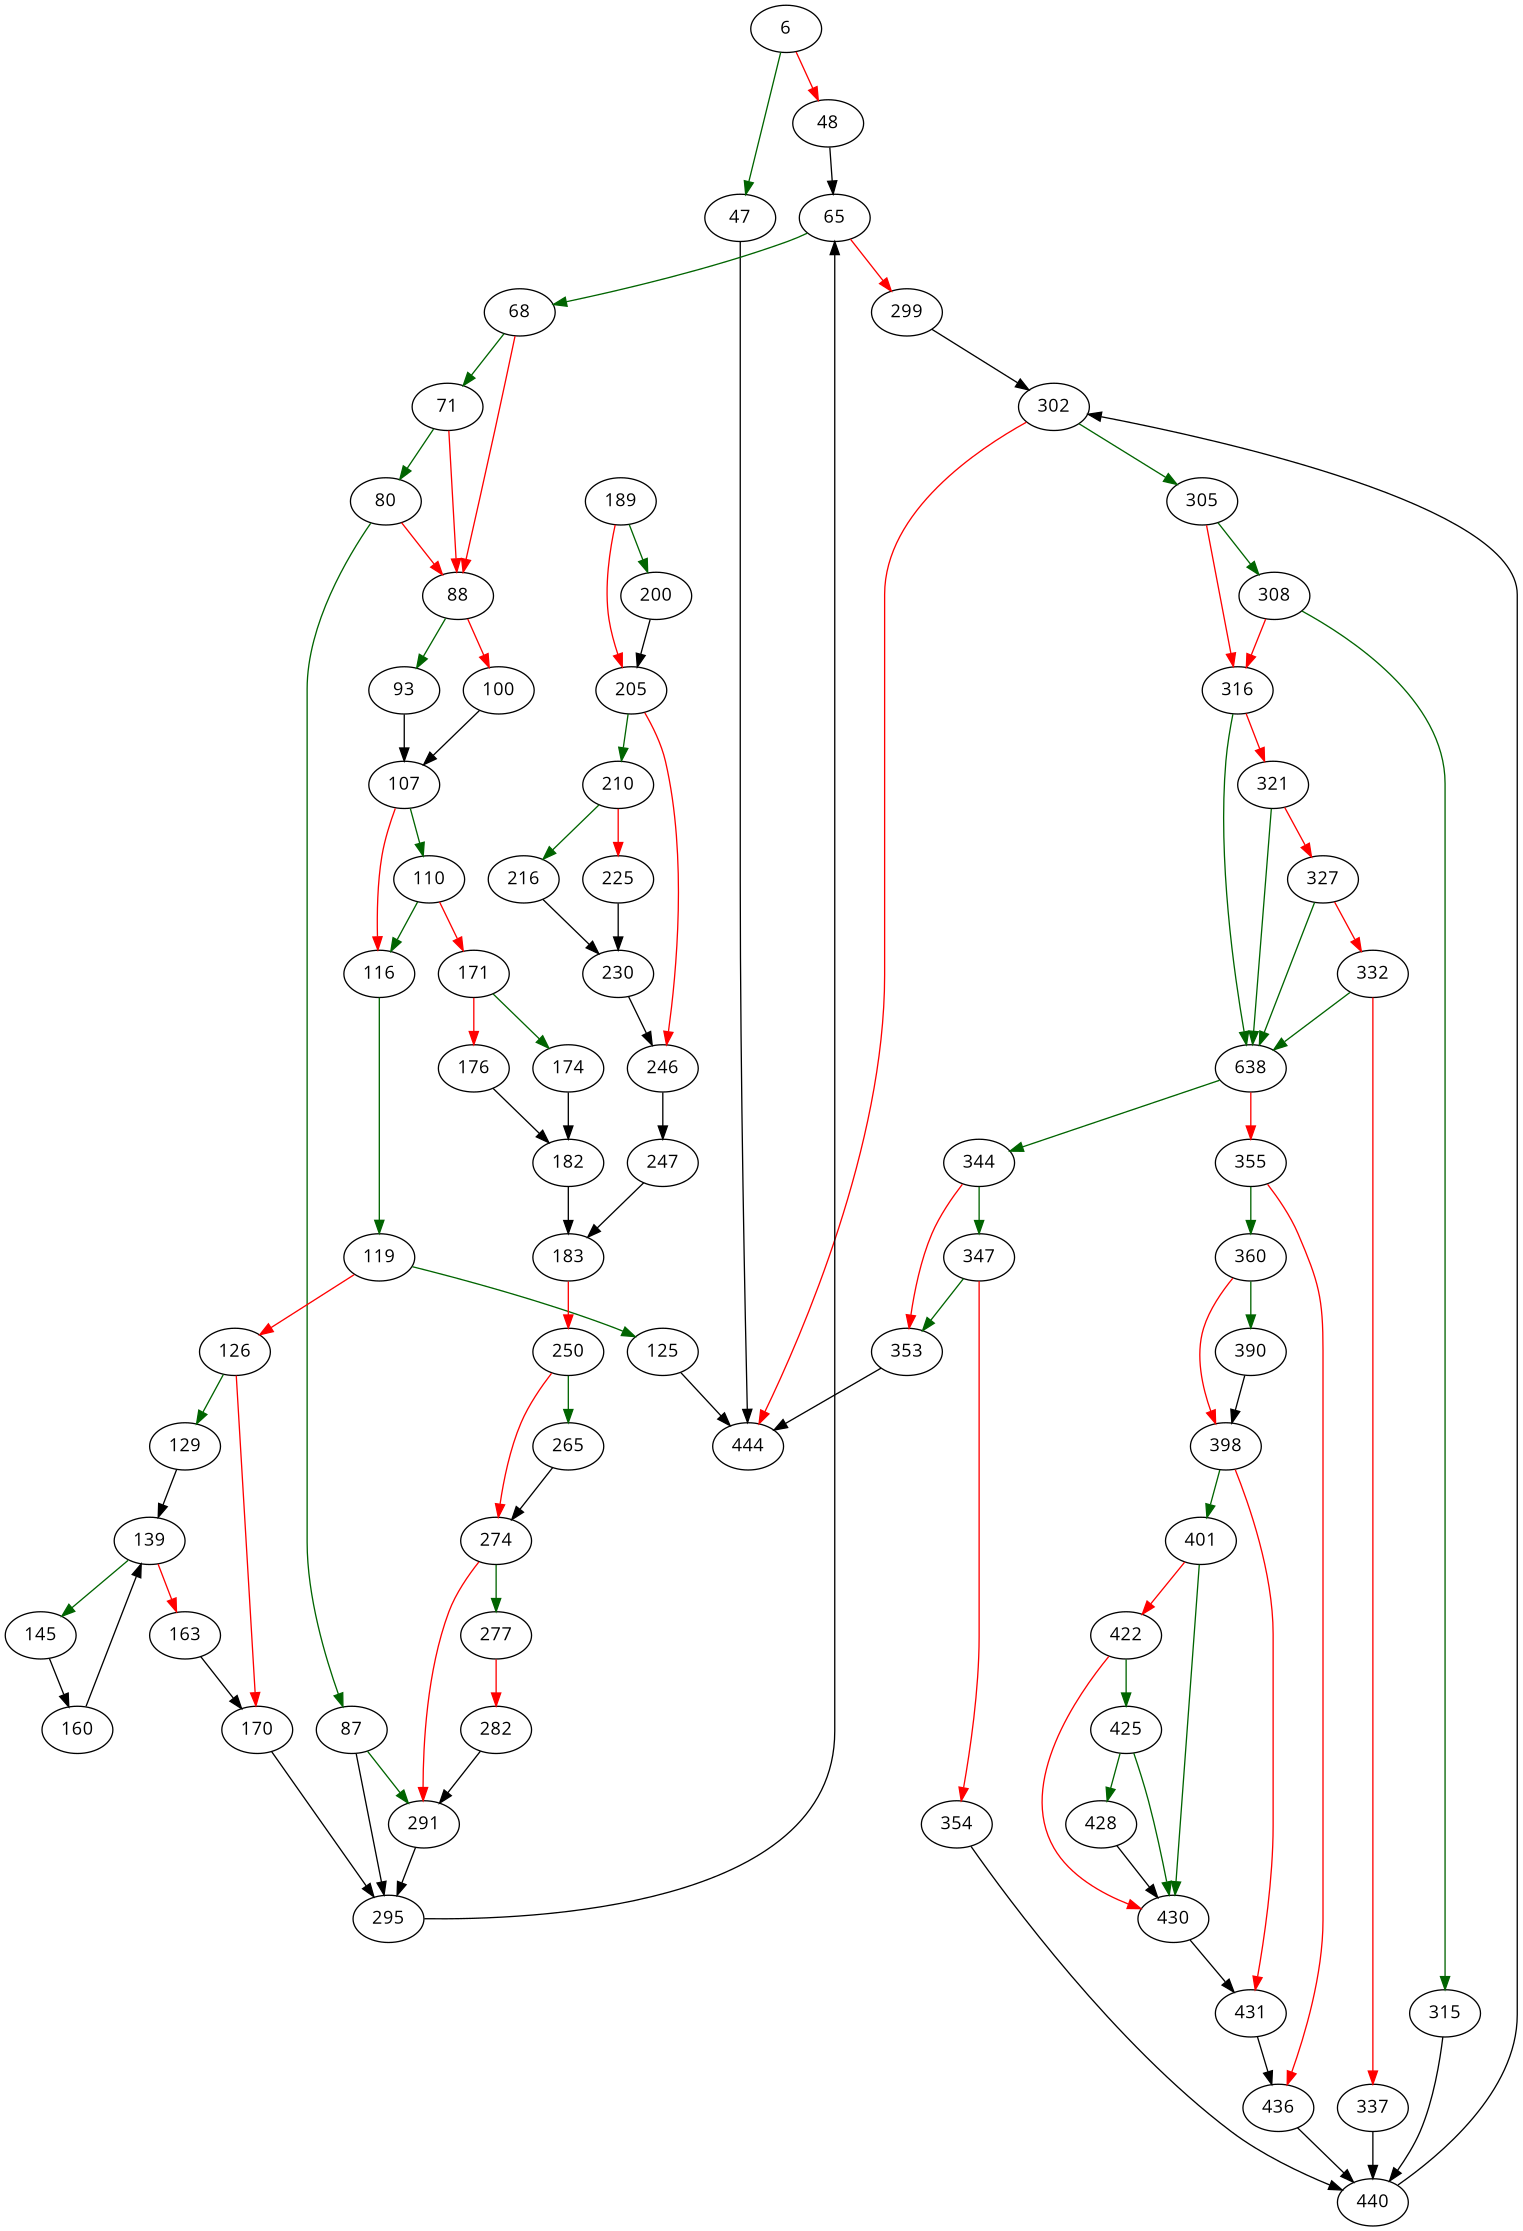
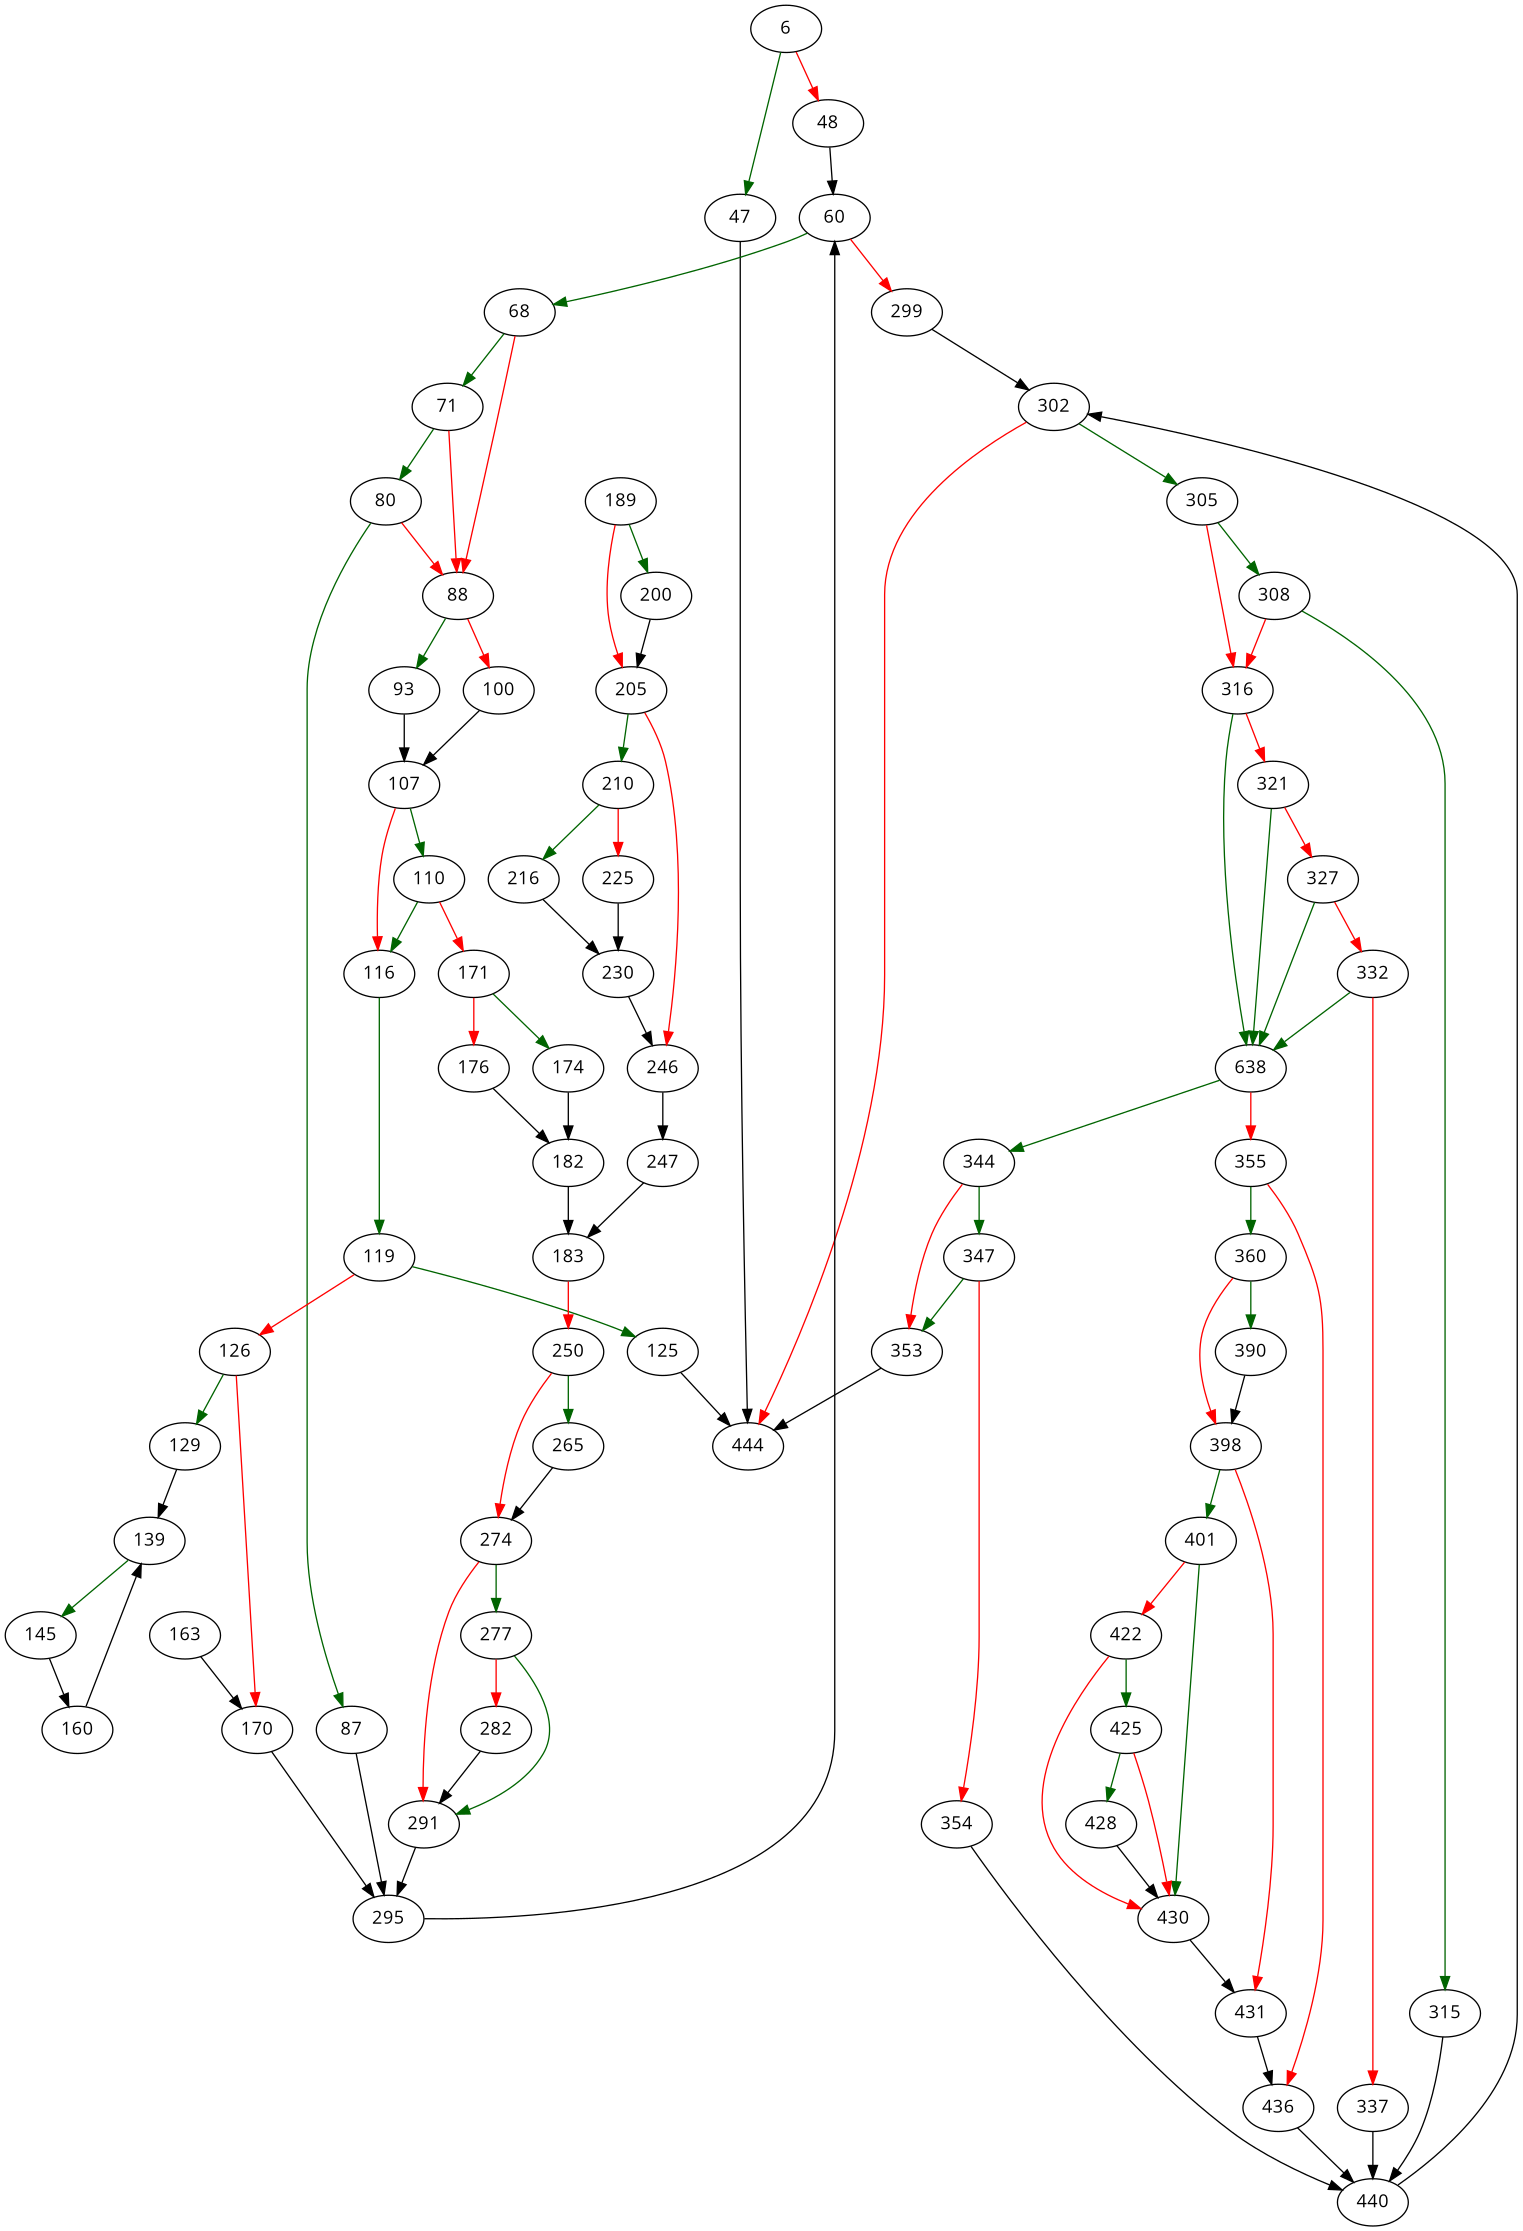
node "65": label "65" -> "60"
edge "139" -> "163": removed
edge "87" -> "291": now "277" -> "291"
edge "425" -> "430": color darkgreen -> red
